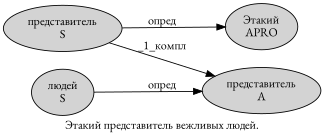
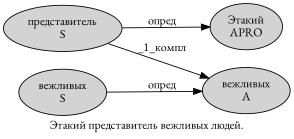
node "представитель A": label "представитель A" -> "вежливых A"
node "людей S": label "людей S" -> "вежливых S"
